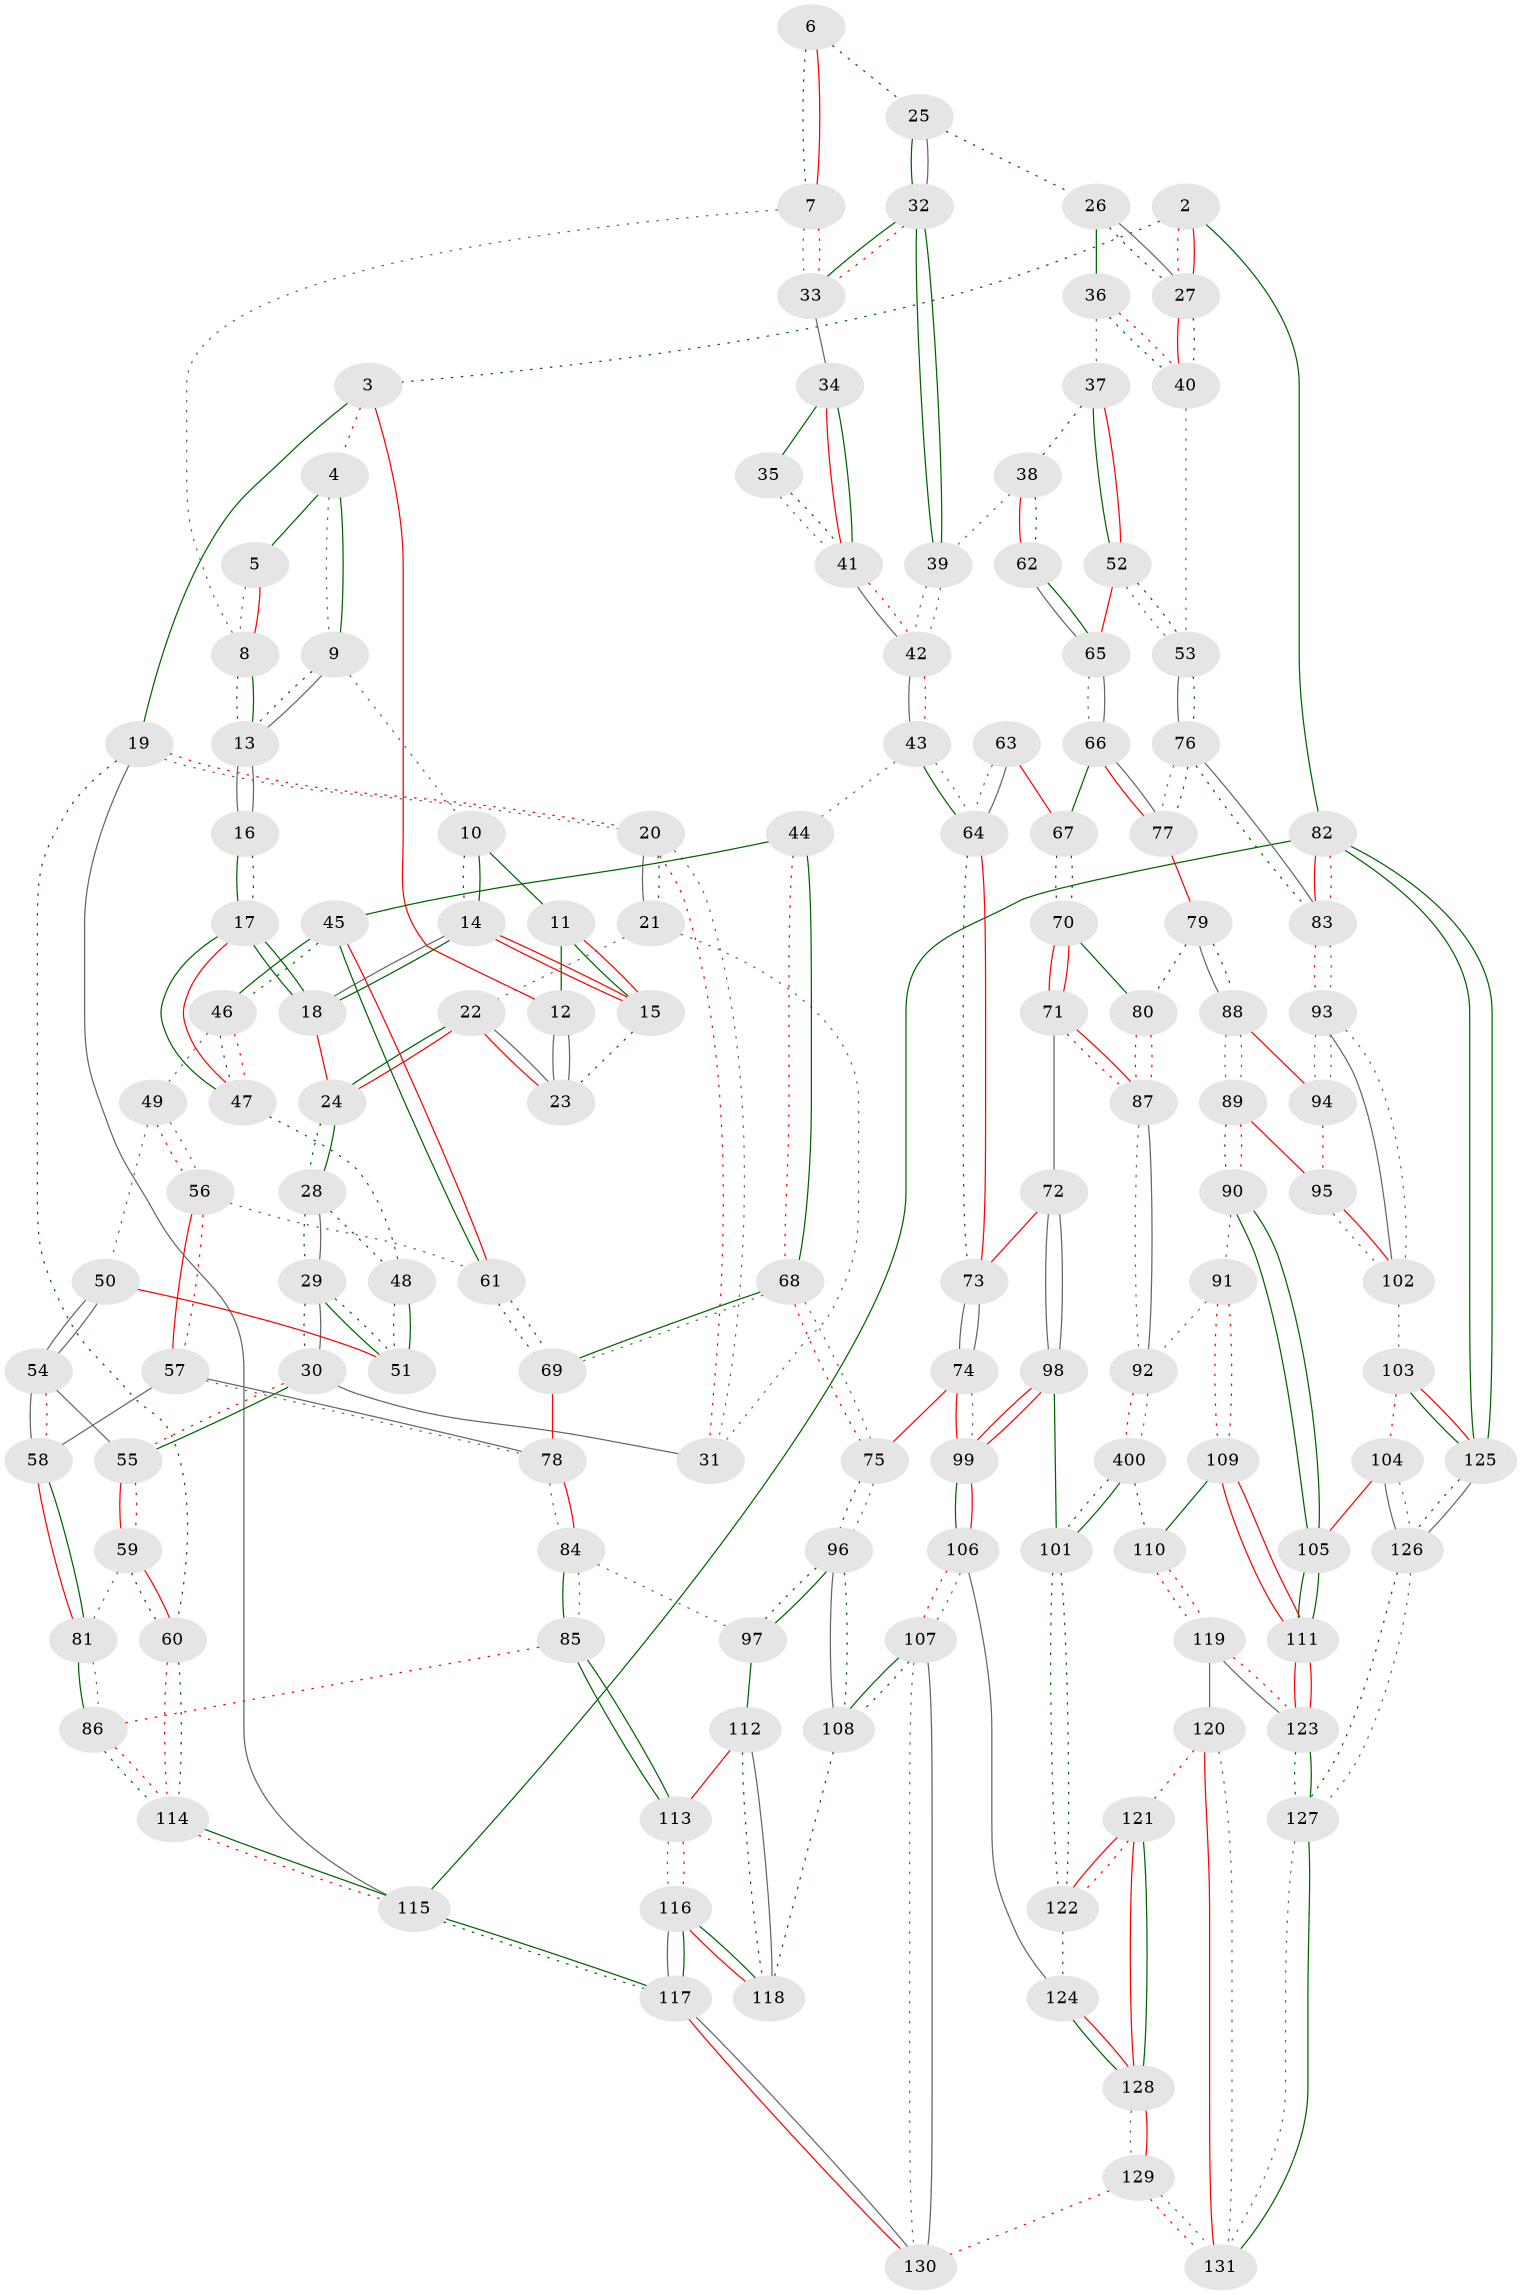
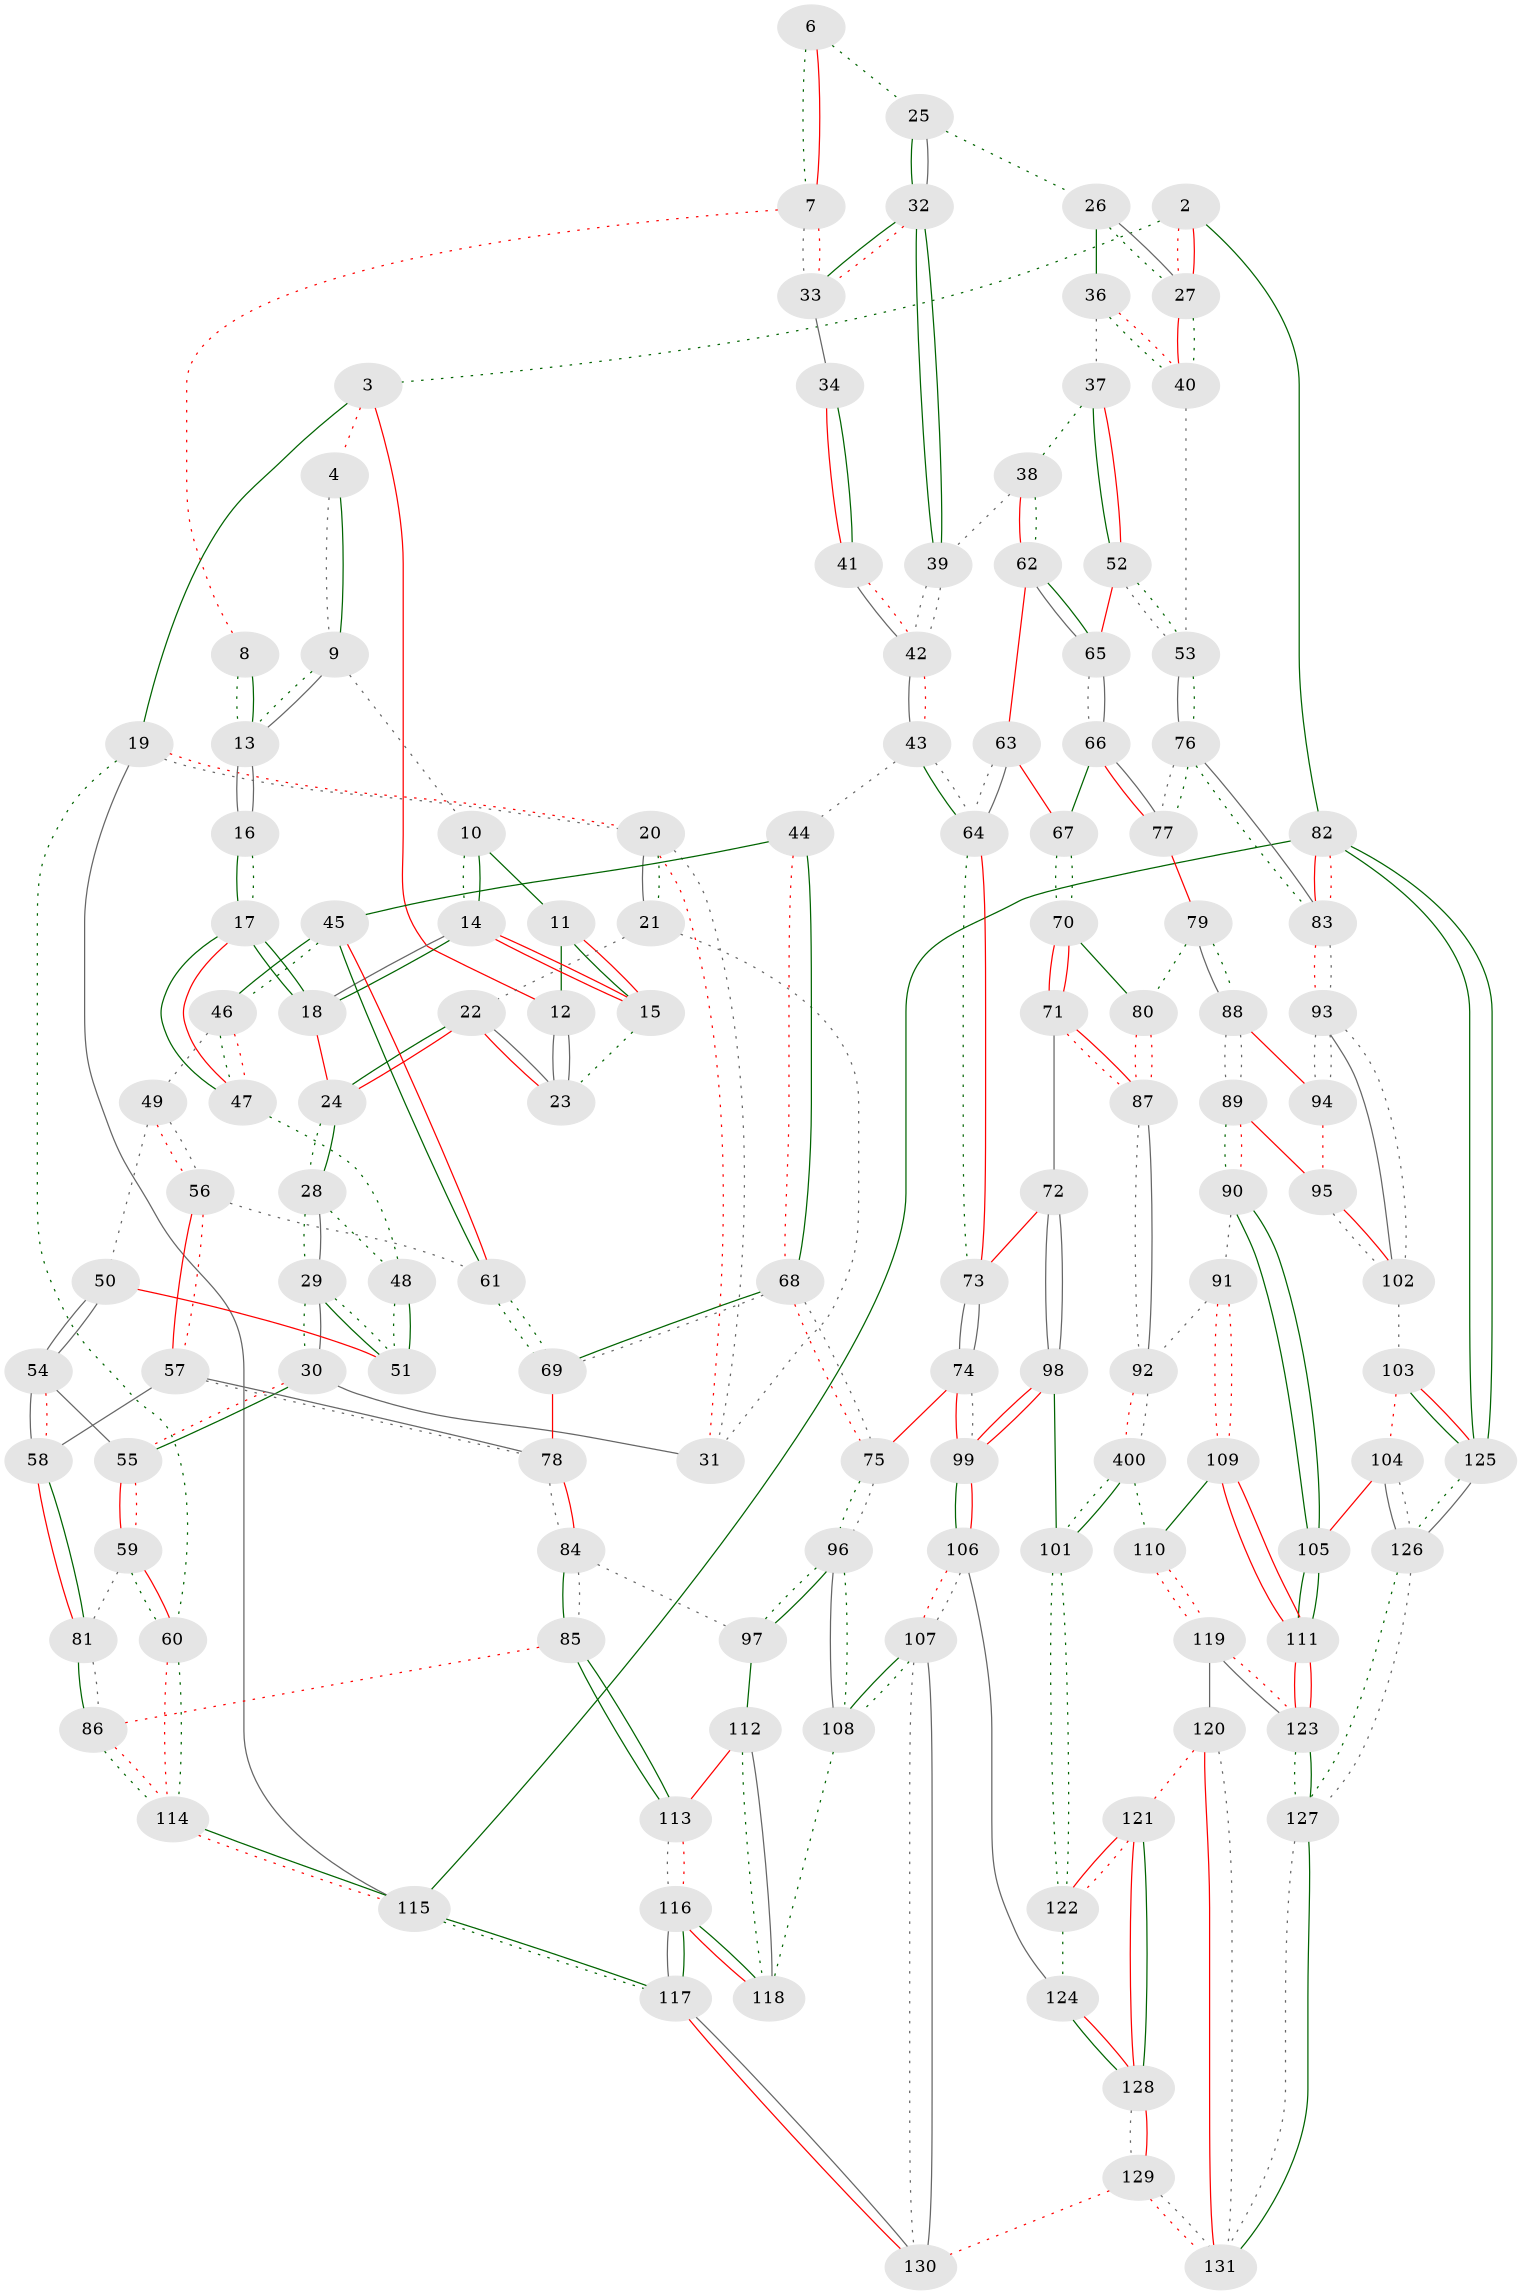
edge "7" -- "8": color gray40 -> red
node "35": removed
node "5": removed
edge "62" -- "63": added
